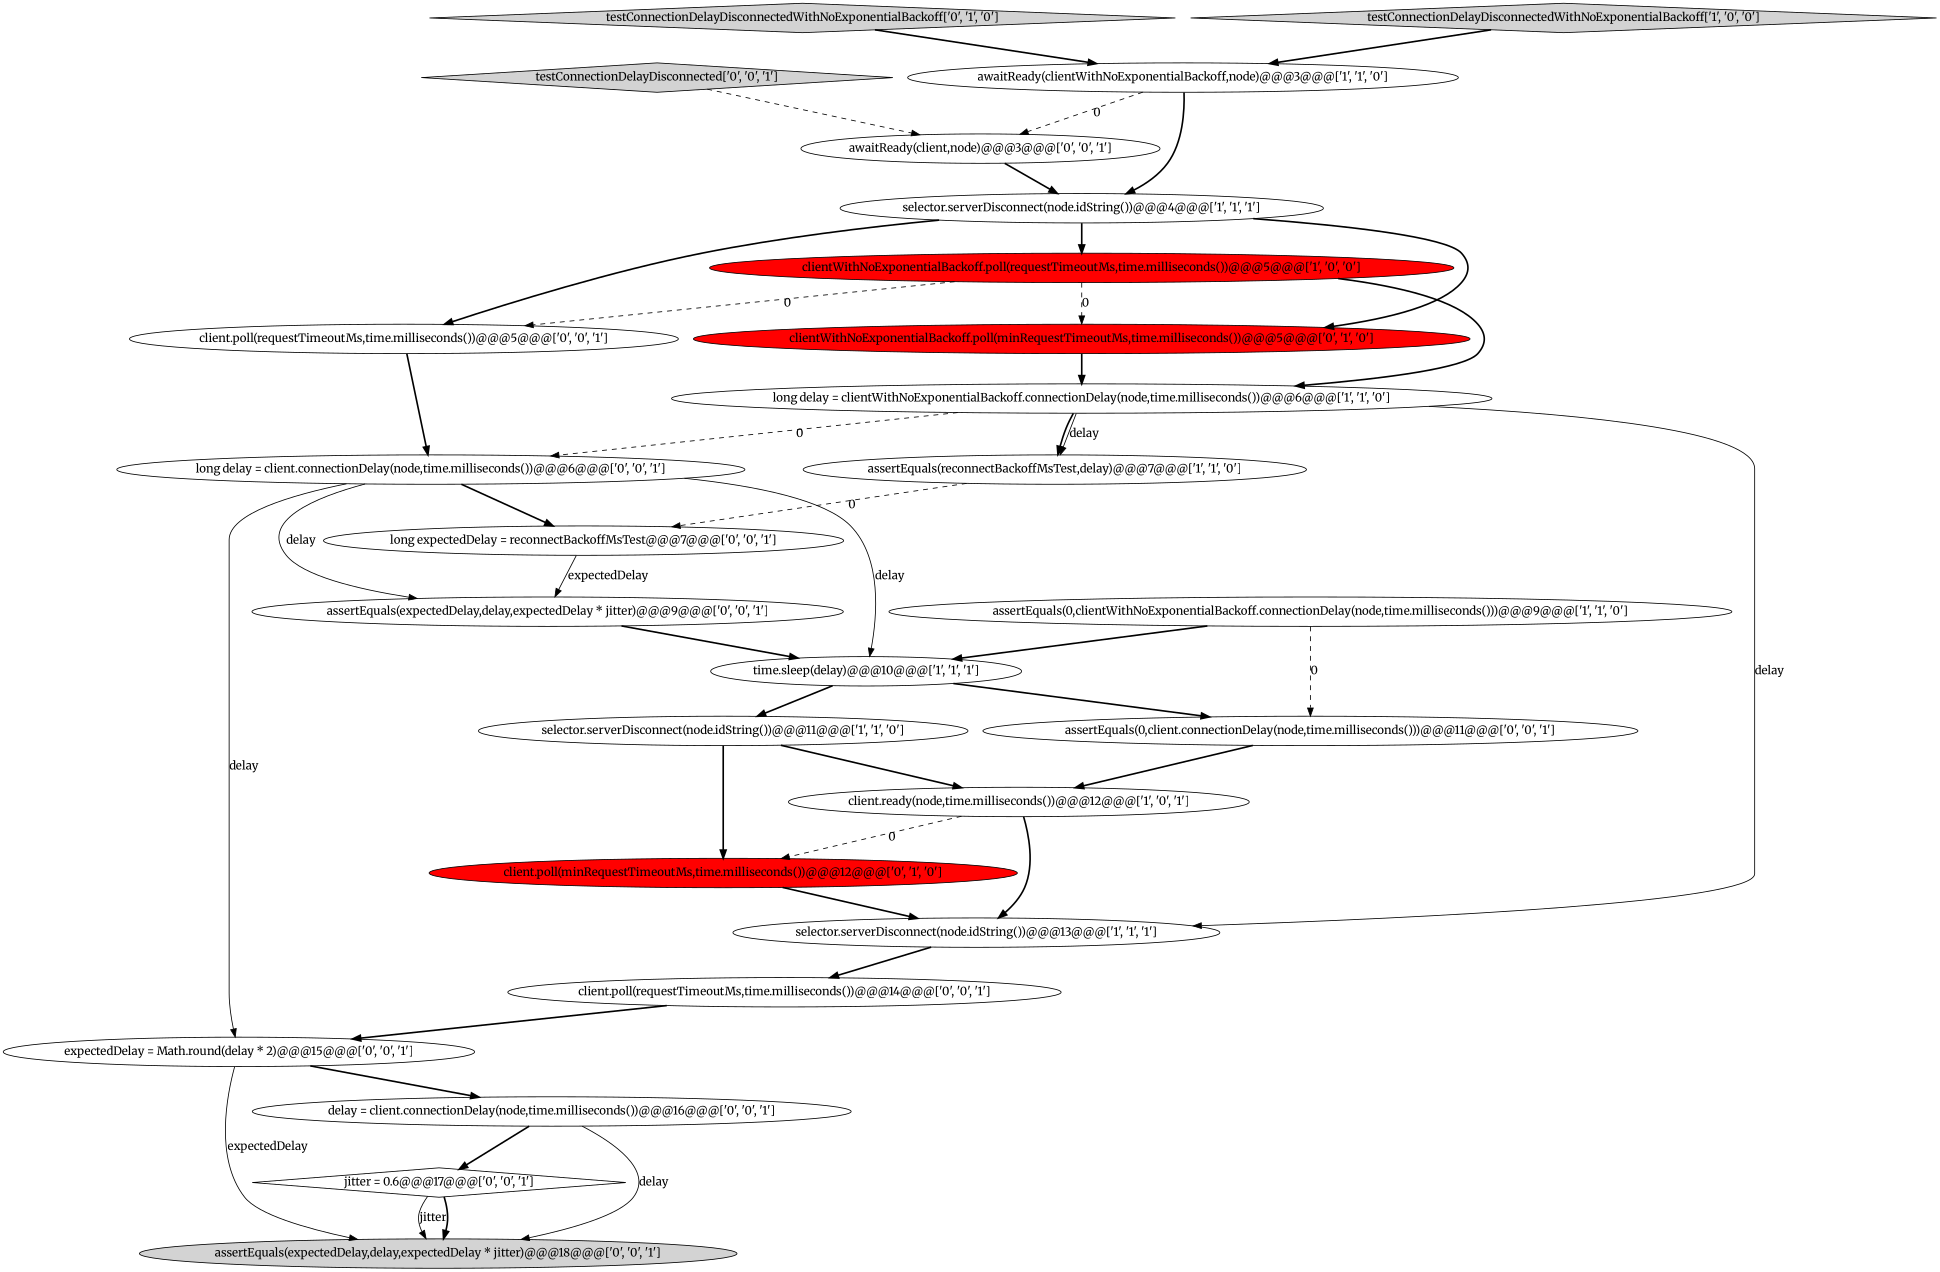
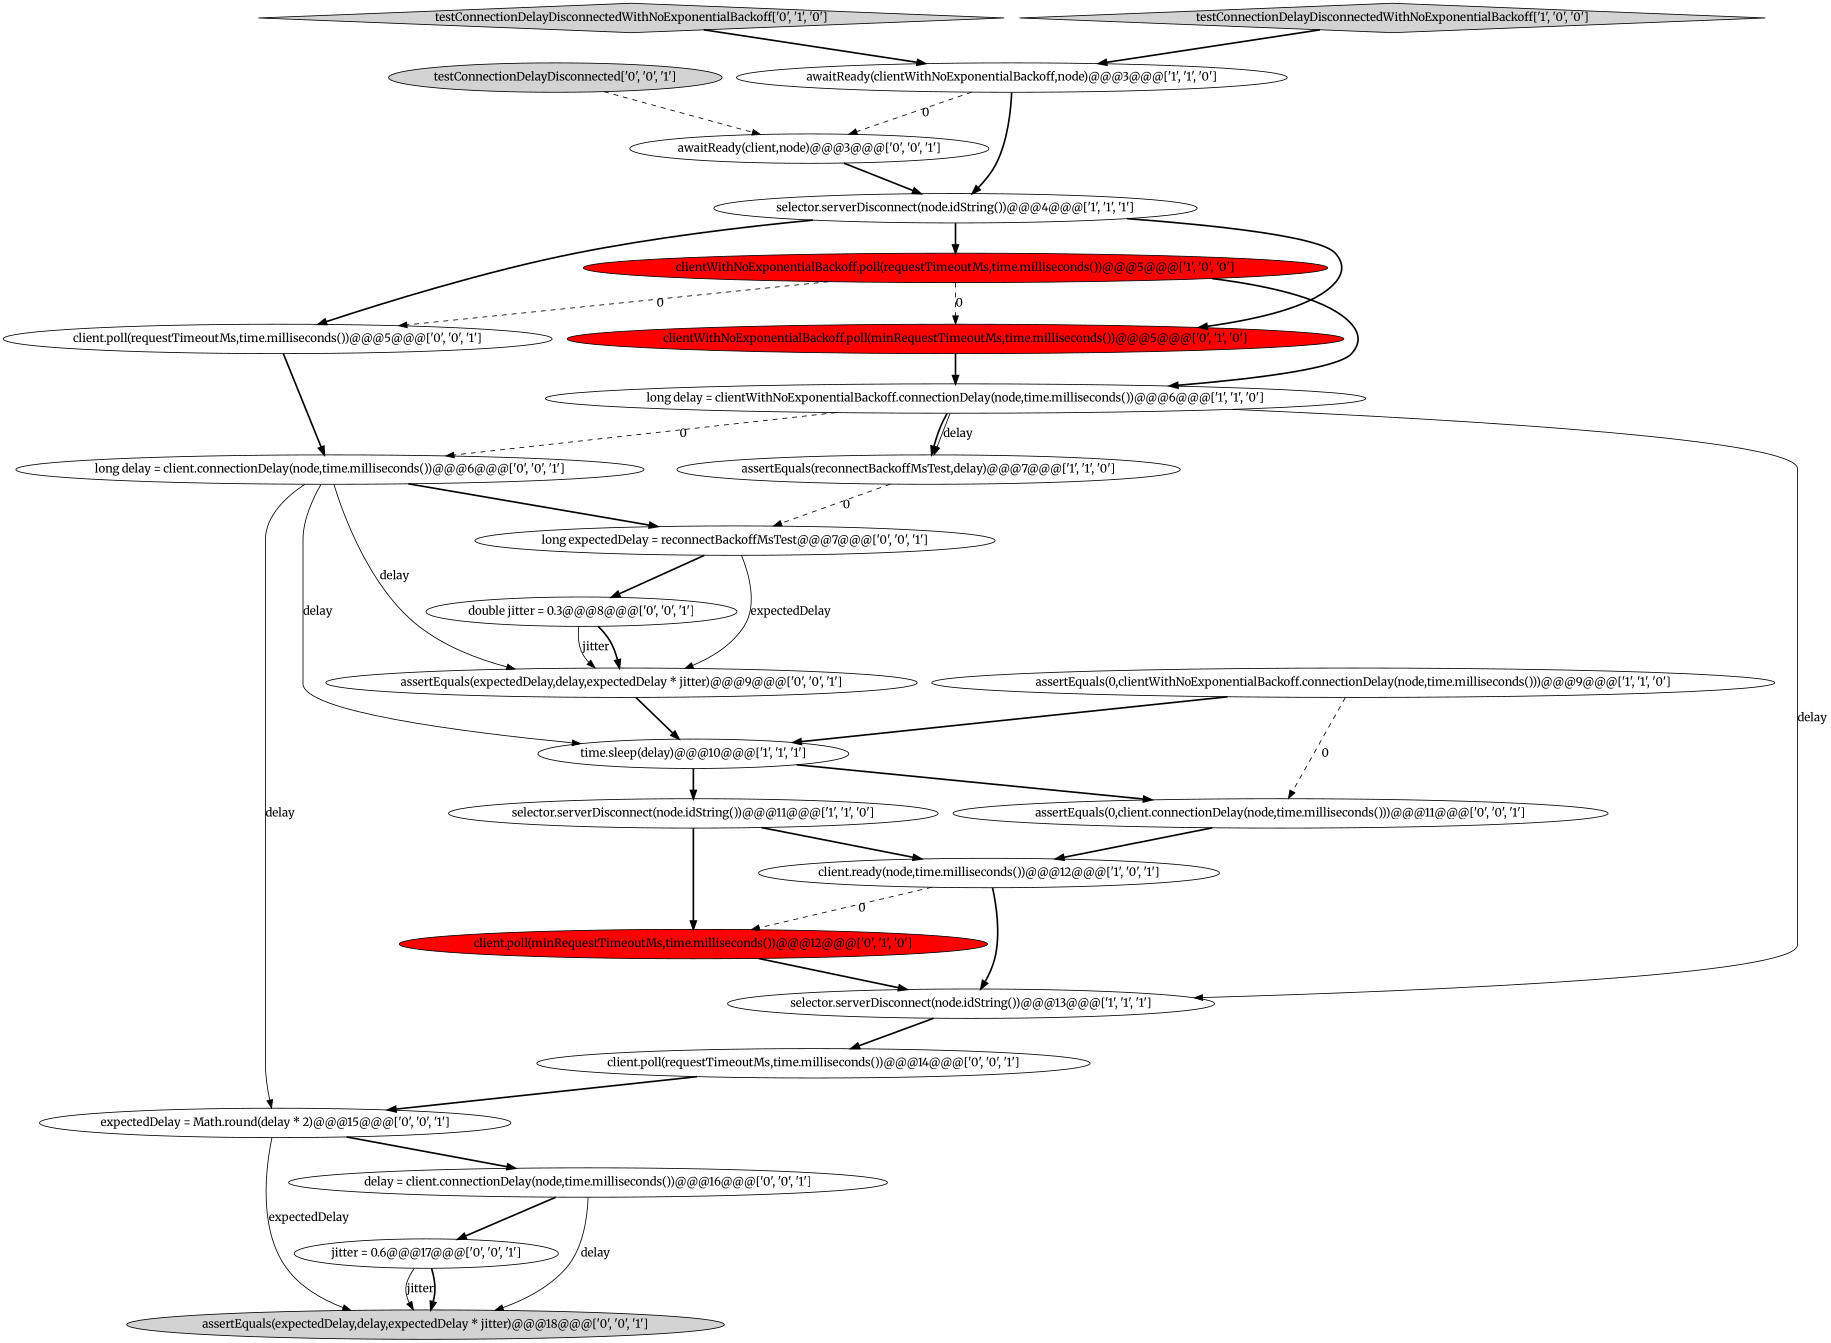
node "testConnectionDelayDisconnected['0', '0', '1']": shape diamond -> ellipse
node "double jitter = 0.3@@@8@@@['0', '0', '1']": added
node "jitter = 0.6@@@17@@@['0', '0', '1']": shape diamond -> ellipse
